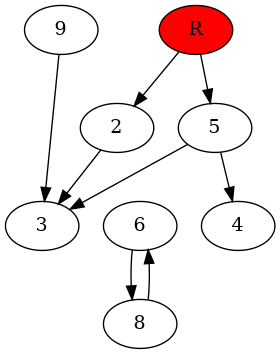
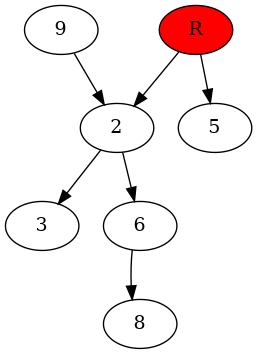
edge "9" -> "3": now "9" -> "2"
edge "5" -> "3": removed
node "4": removed
edge "8" -> "6": now "2" -> "6"
